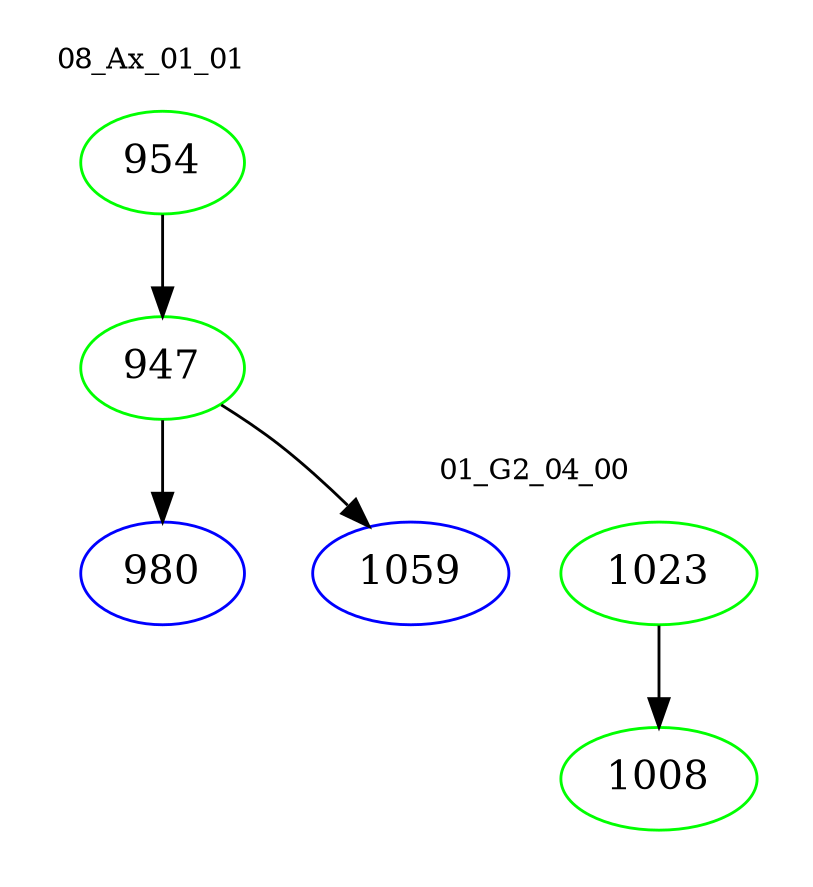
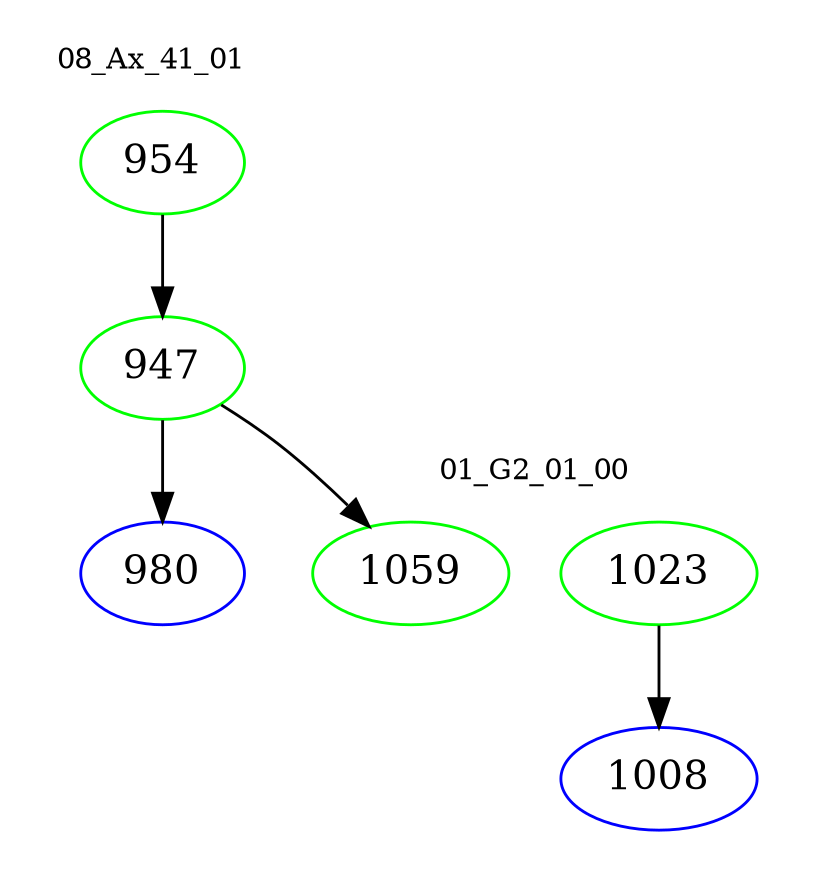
cluster "08_Ax_01_01": label "08_Ax_01_01" -> "08_Ax_41_01"
cluster "01_G2_04_00": label "01_G2_04_00" -> "01_G2_01_00"
node "1059": color blue -> green
node "1008": color green -> blue
